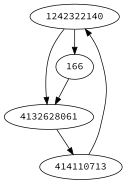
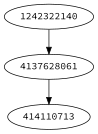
node "166": removed
edge "414110713" -> "1242322140": removed
node "4132628061": label "4132628061" -> "4137628061"
